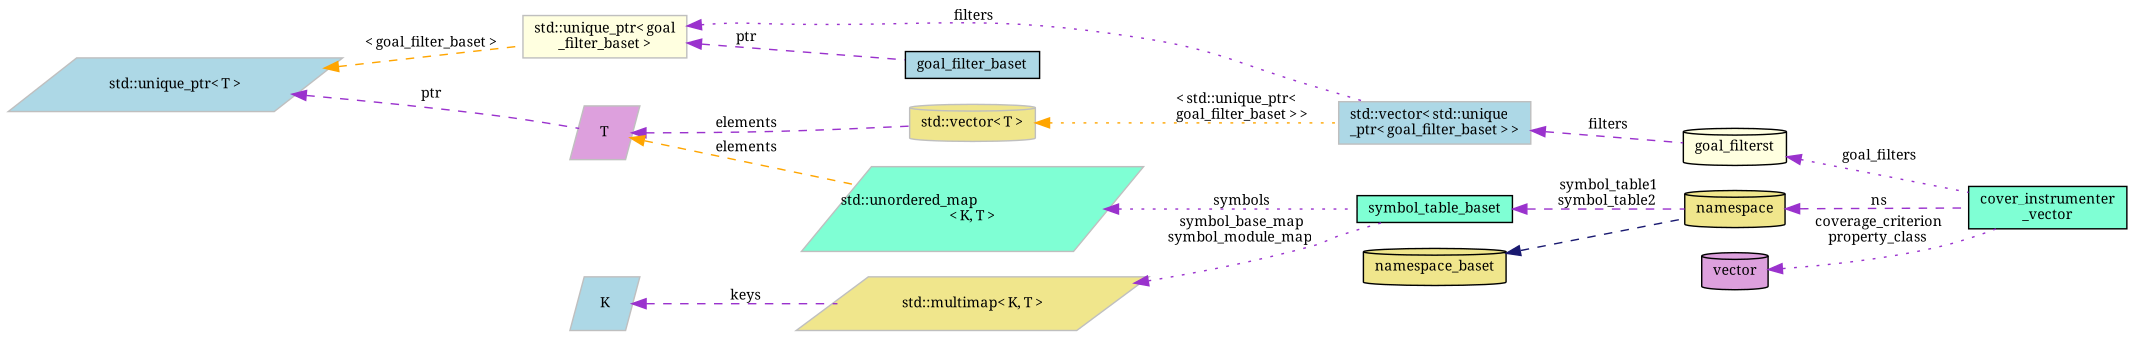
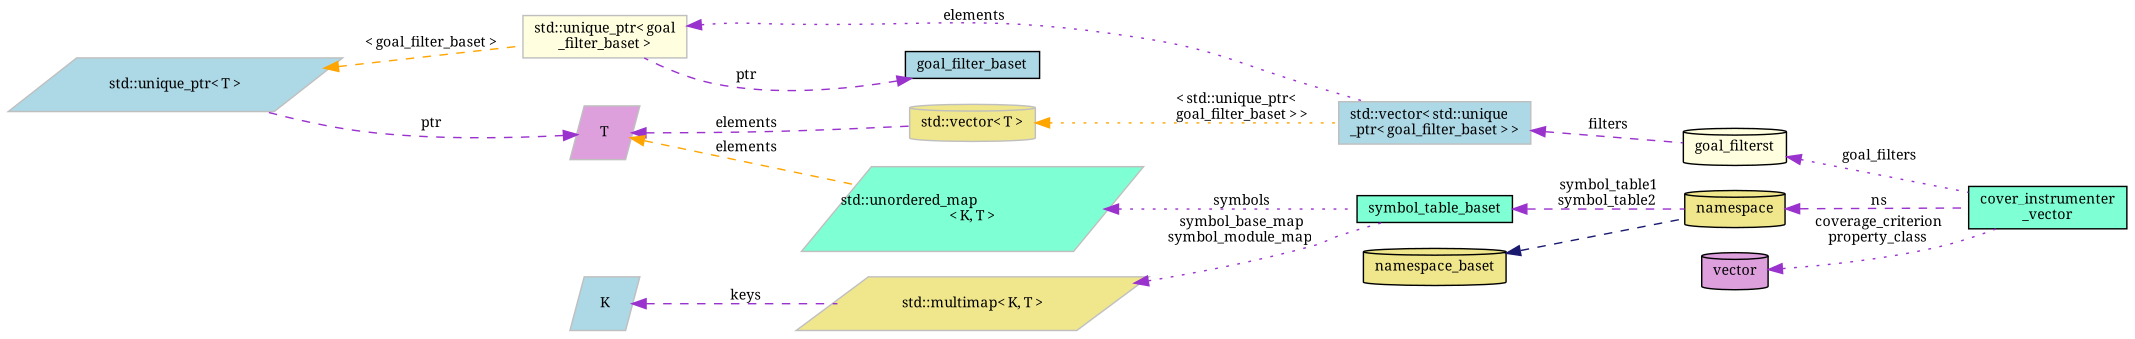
edge "std::vector< std::unique _ptr< goal_filter_baset > >" -> "std::unique_ptr< goal _filter_baset >": label " filters" -> " elements"
edge "goal_filter_baset" -> "std::unique_ptr< goal _filter_baset >": reversed
edge "T" -> "std::unique_ptr< T >": reversed
